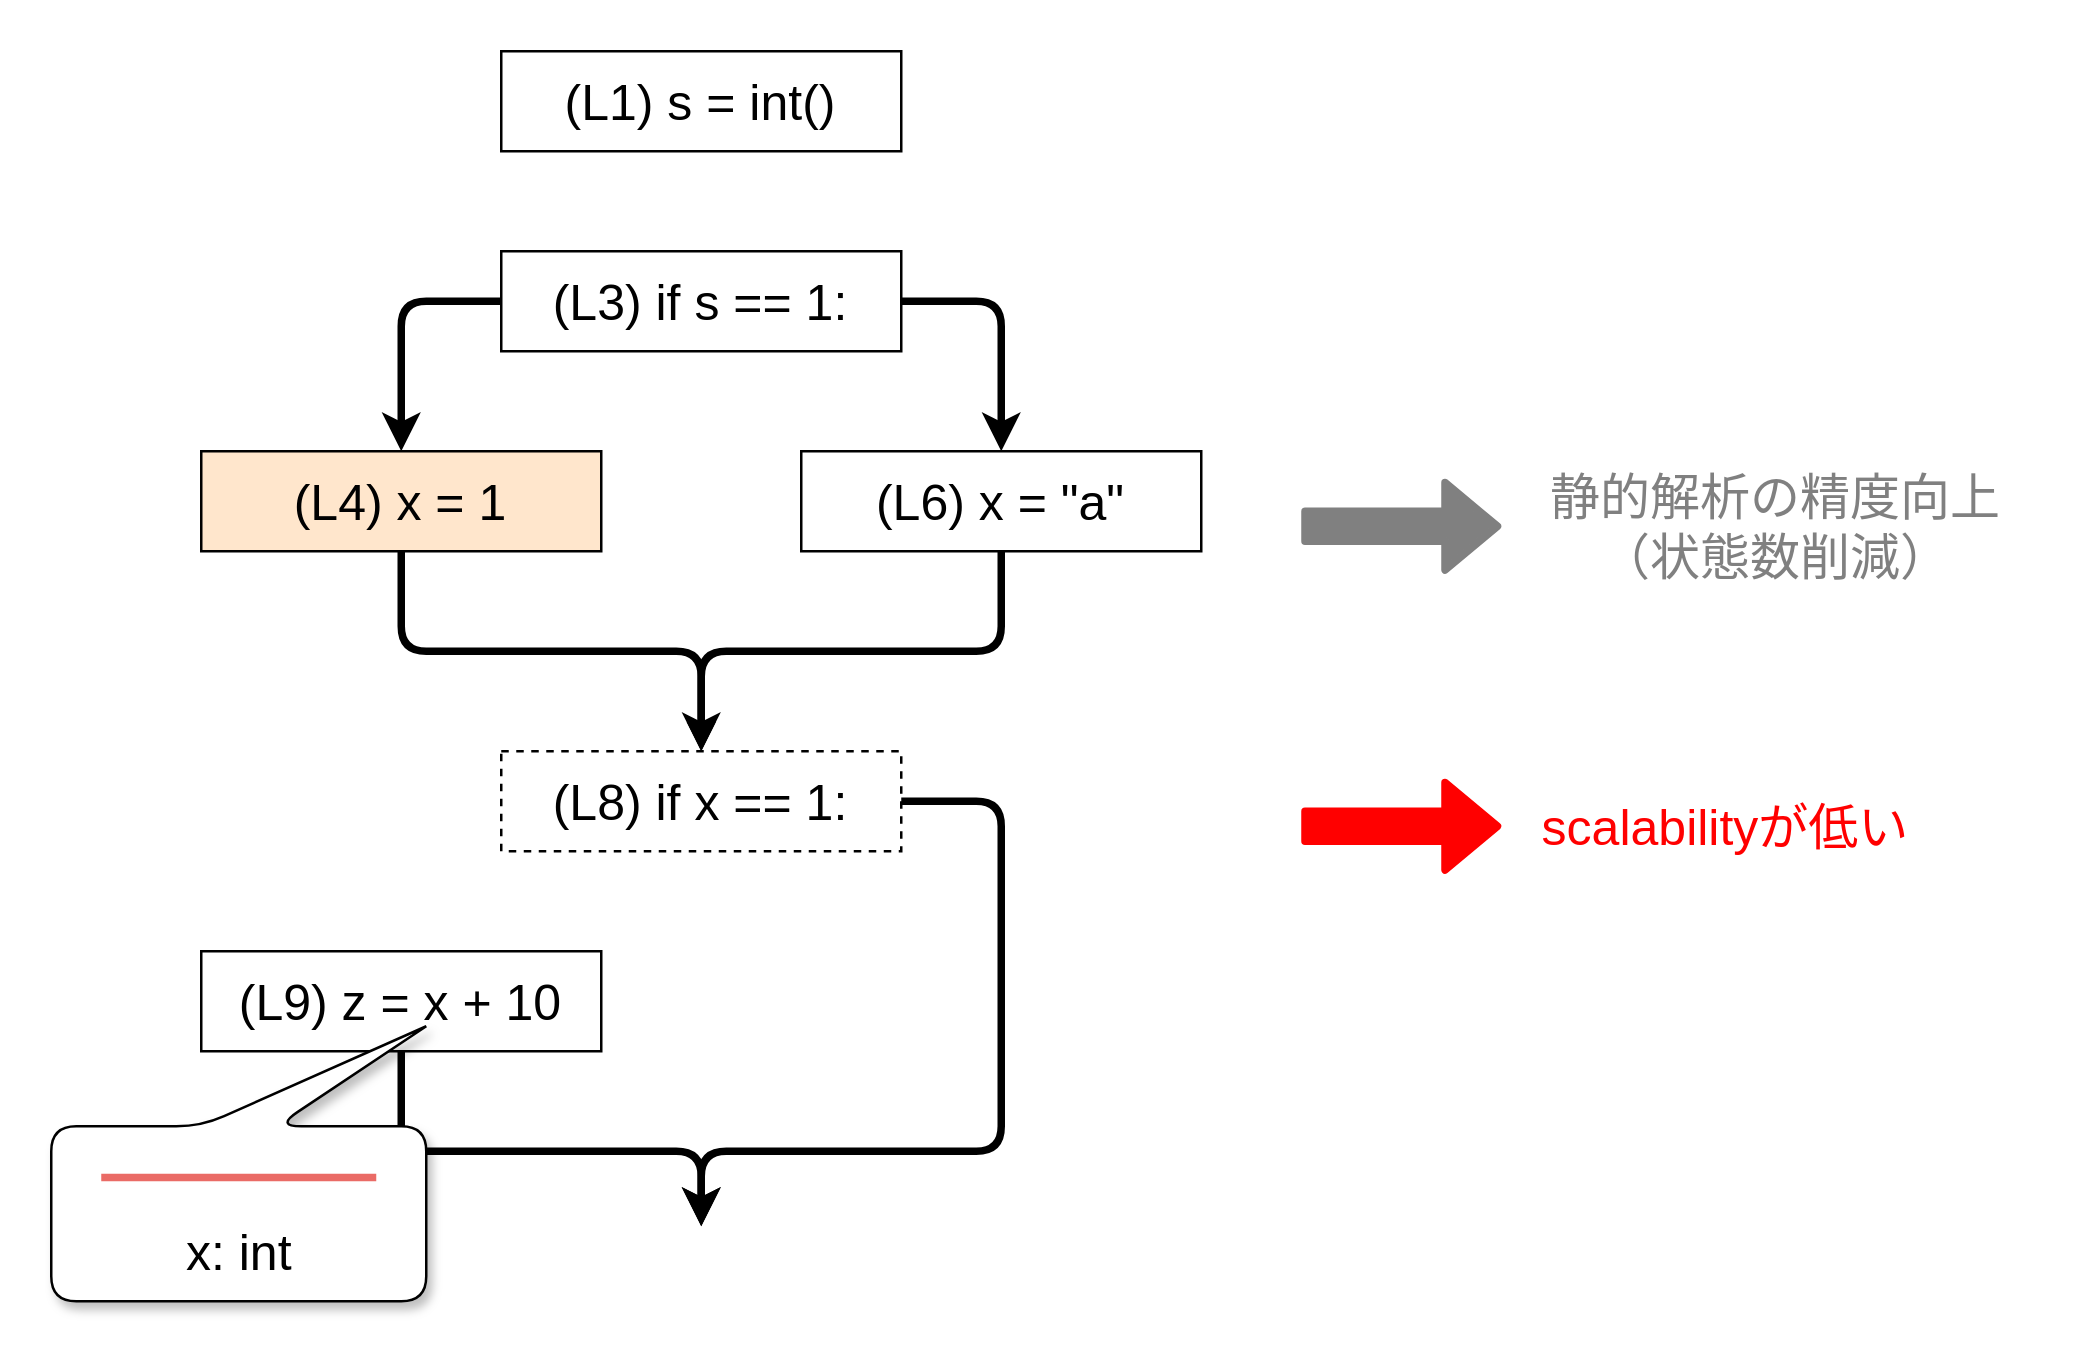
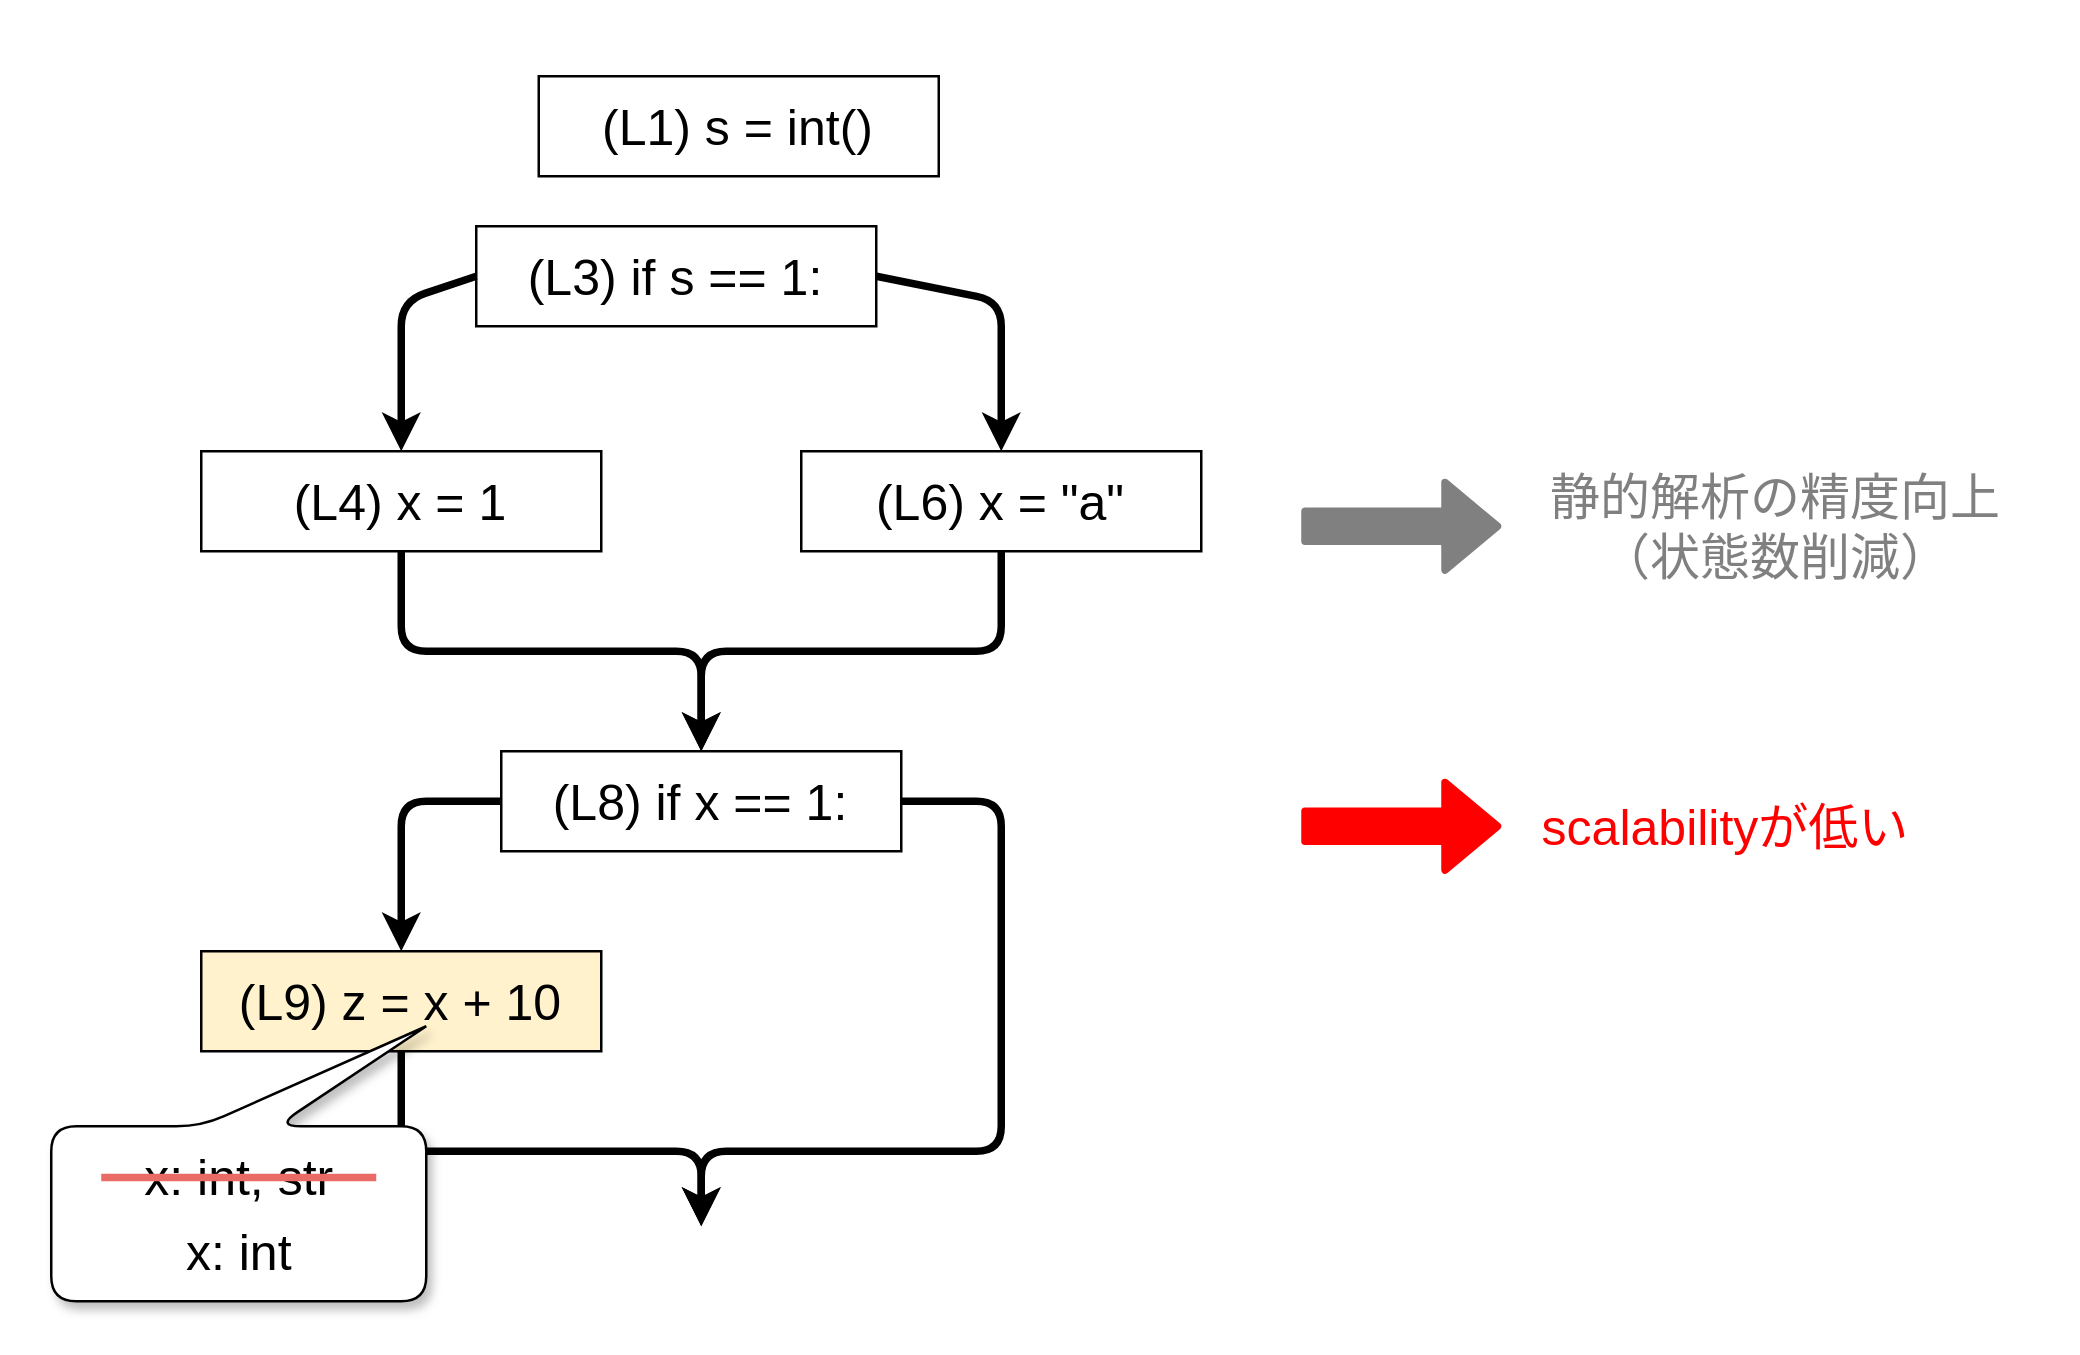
node "(L1) s = int()": moved (701, 101) -> (739, 126)
node "(L3) if s == 1:": moved (701, 301) -> (676, 276)
node "(L4) x = 1": fillcolor #ffe6cc -> #ffffff
edge "(L4) x = 1" -> "(L8) if x == 1:": arrowhead open -> classic
node "(L8) if x == 1:": style dashed -> solid
edge "(L8) if x == 1:" -> "(L9) z = x + 10": added
node "(L9) z = x + 10": fillcolor #ffffff -> #fff2cc
node "x: int, str": added
